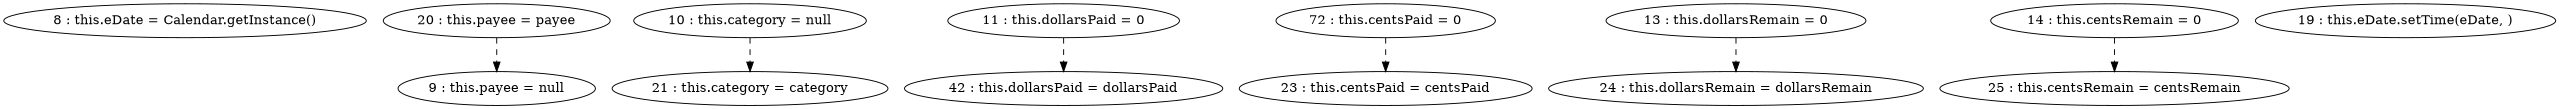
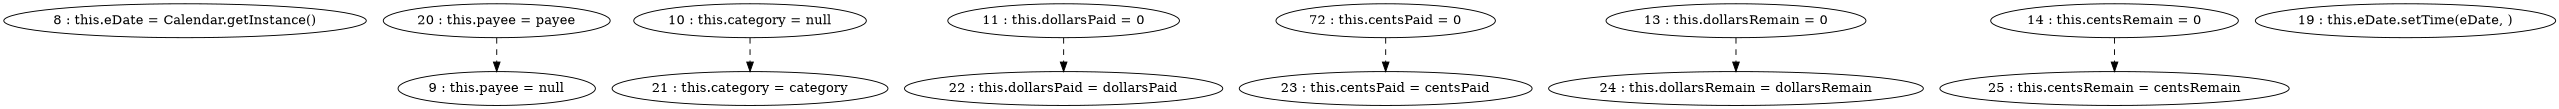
node "42 : this.dollarsPaid = dollarsPaid": label "42 : this.dollarsPaid = dollarsPaid" -> "22 : this.dollarsPaid = dollarsPaid"
